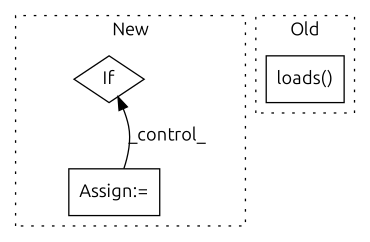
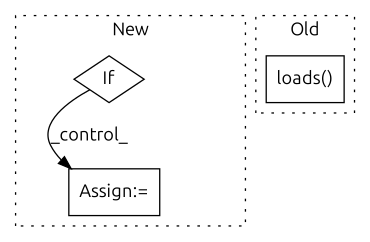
edge "Assign:=" -> "If": reversed
